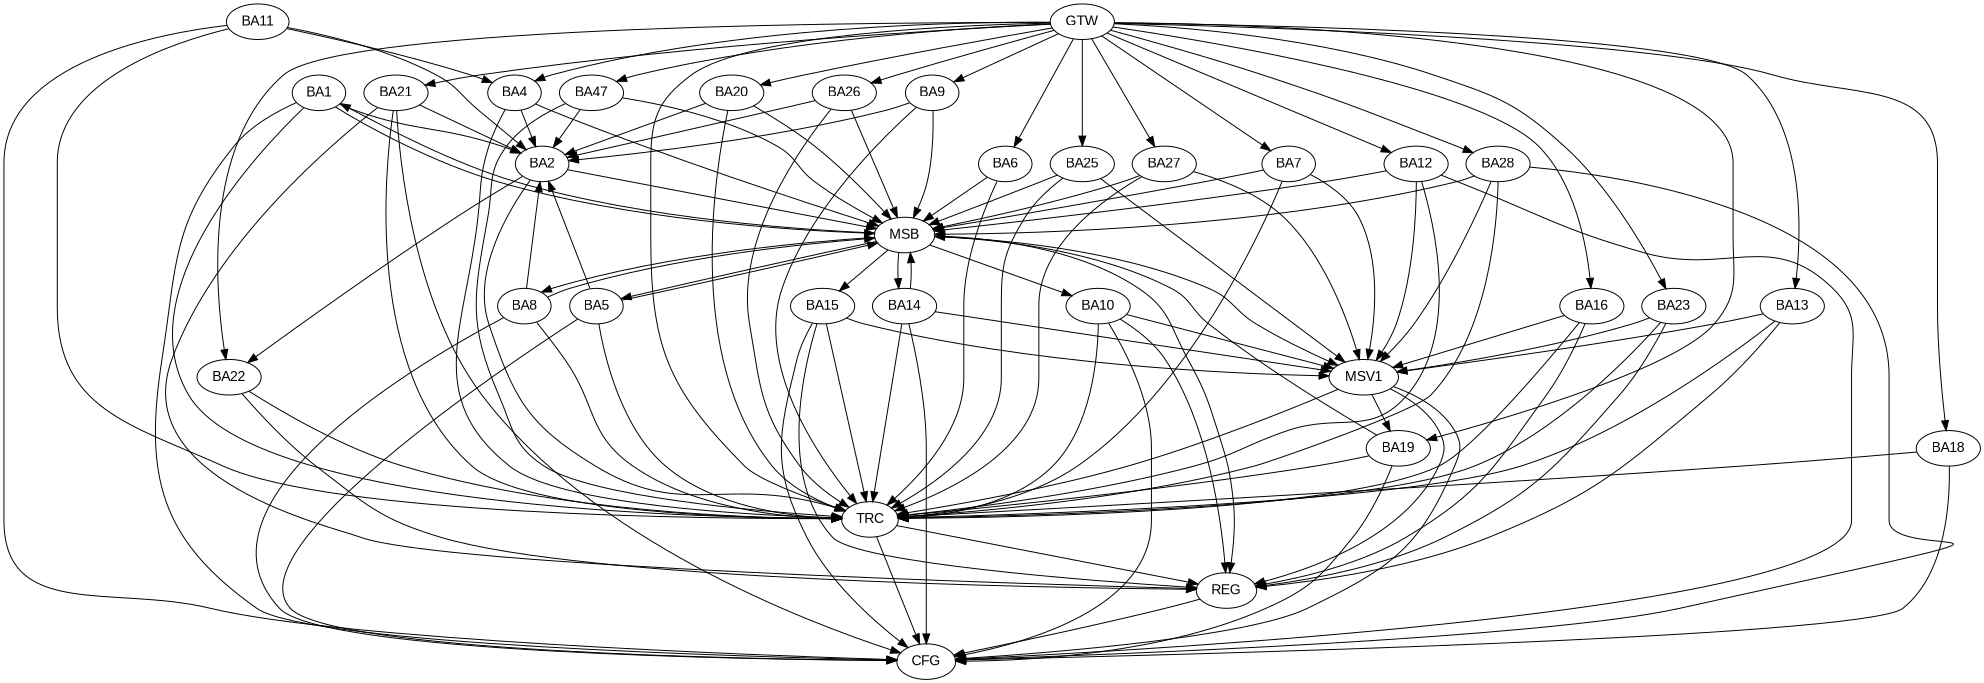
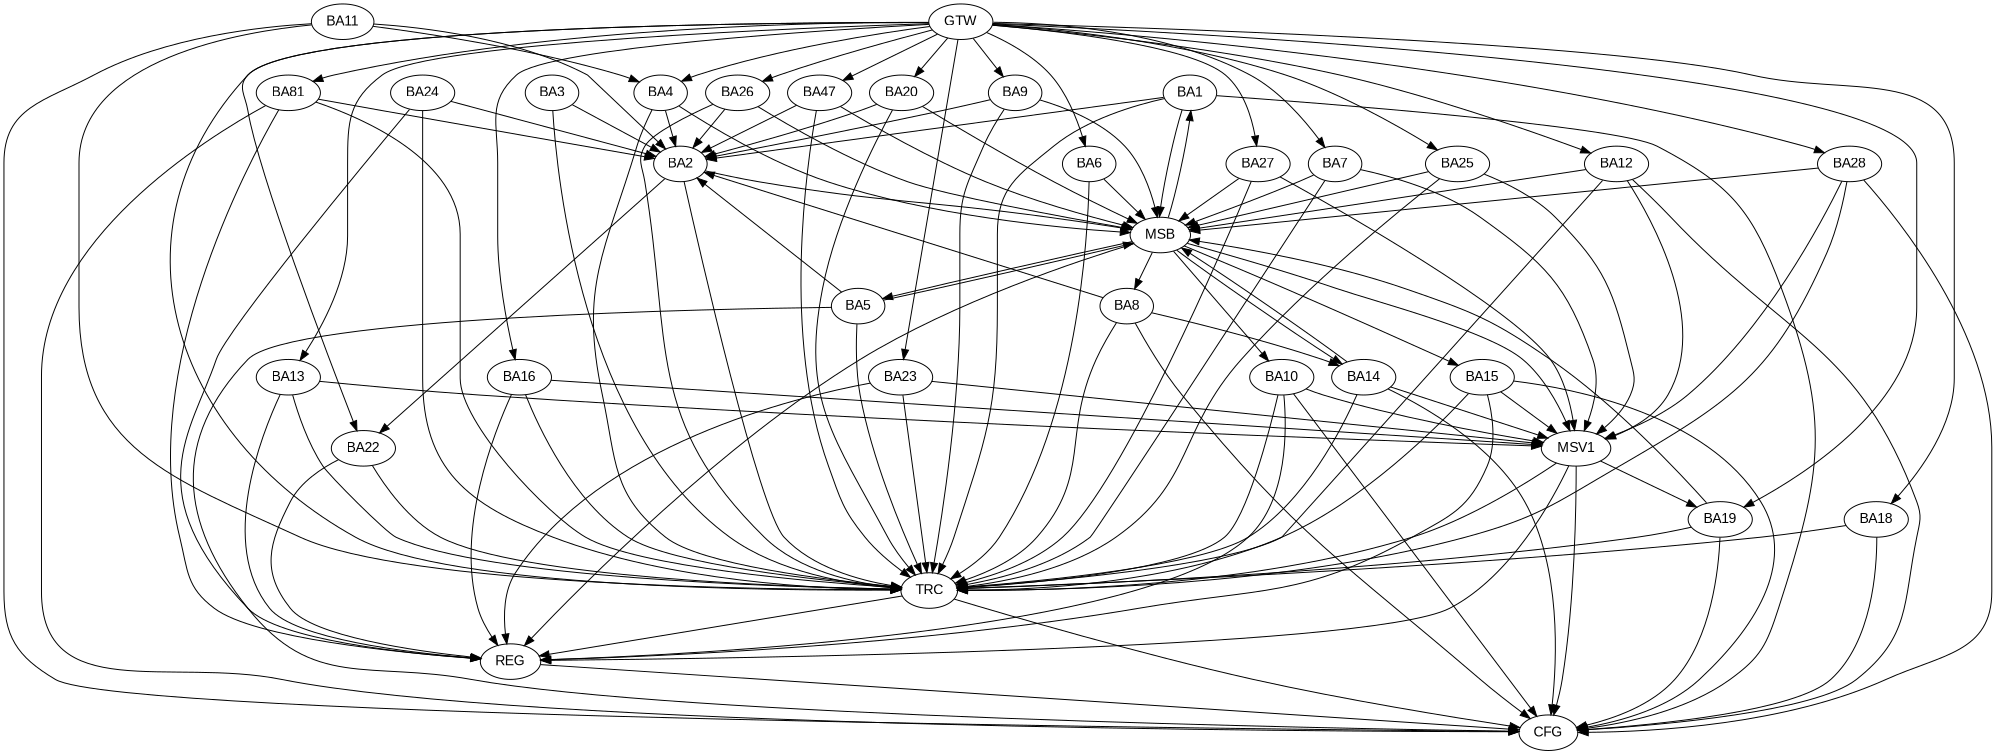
node "BA21": label "BA21" -> "BA81"
node "BA24": added
node "BA3": added
edge "BA8" -> "MSB": now "BA8" -> "BA14"
